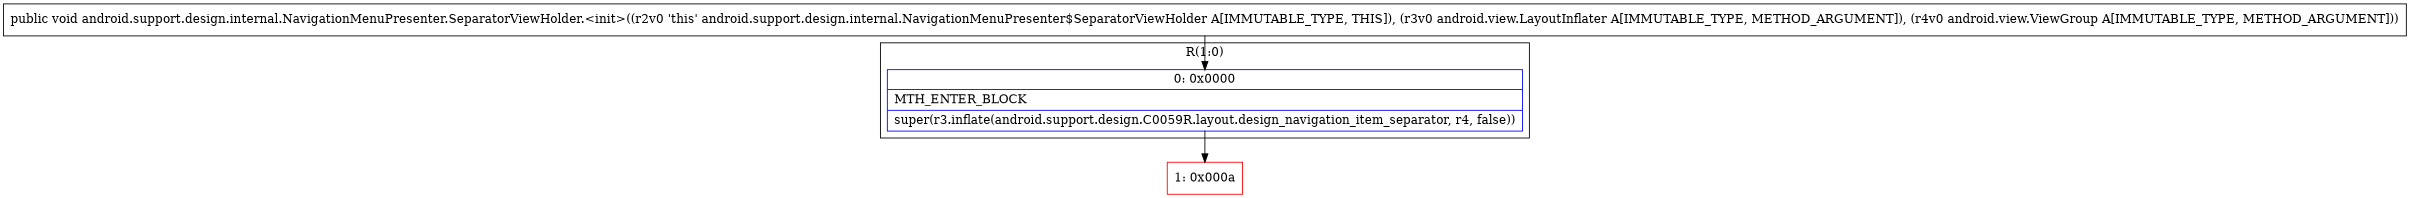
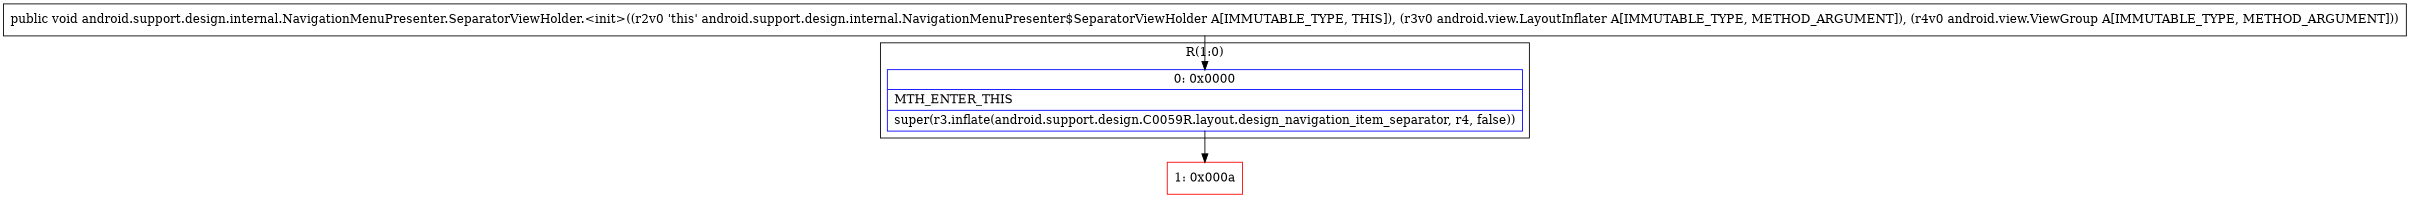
node "0: 0x0000": text "MTH_ENTER_BLOCK" -> "MTH_ENTER_THIS"
